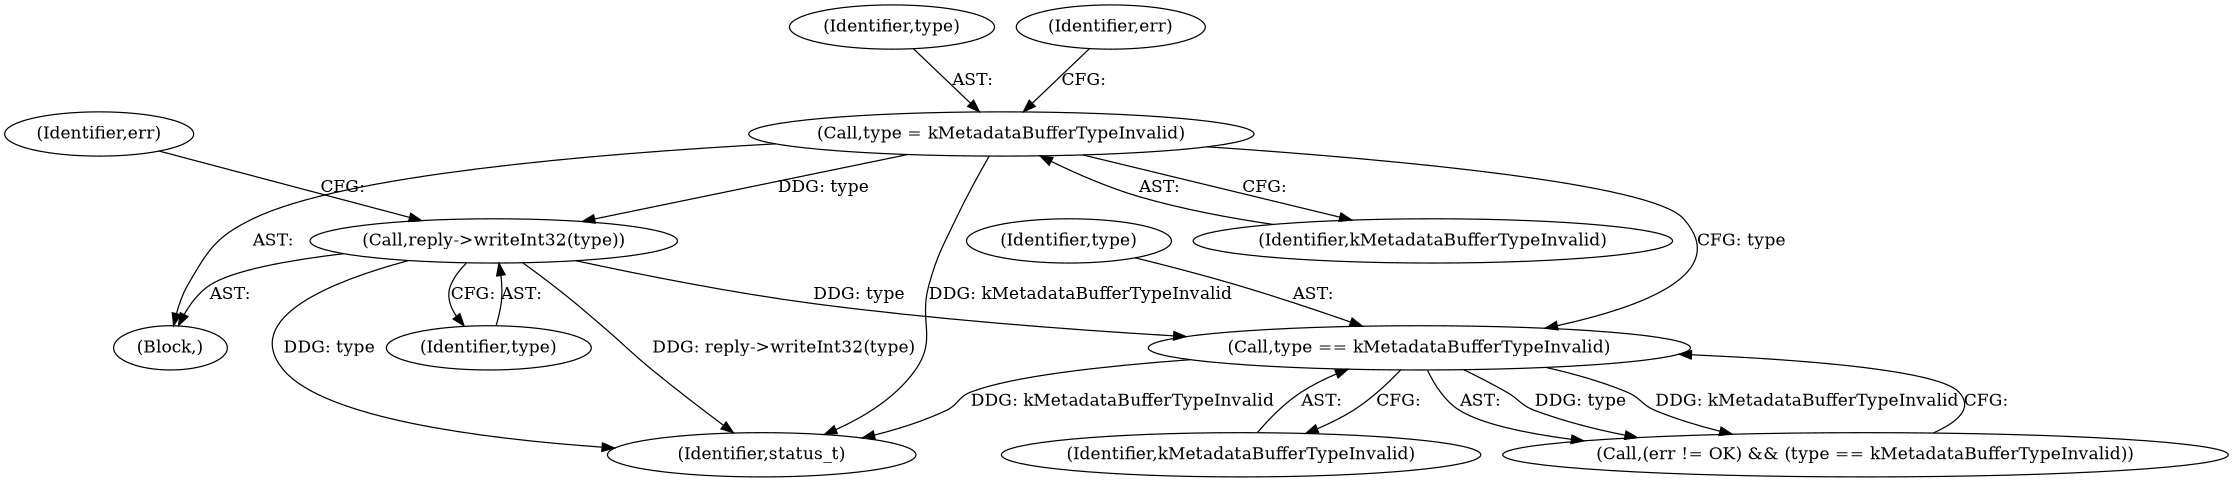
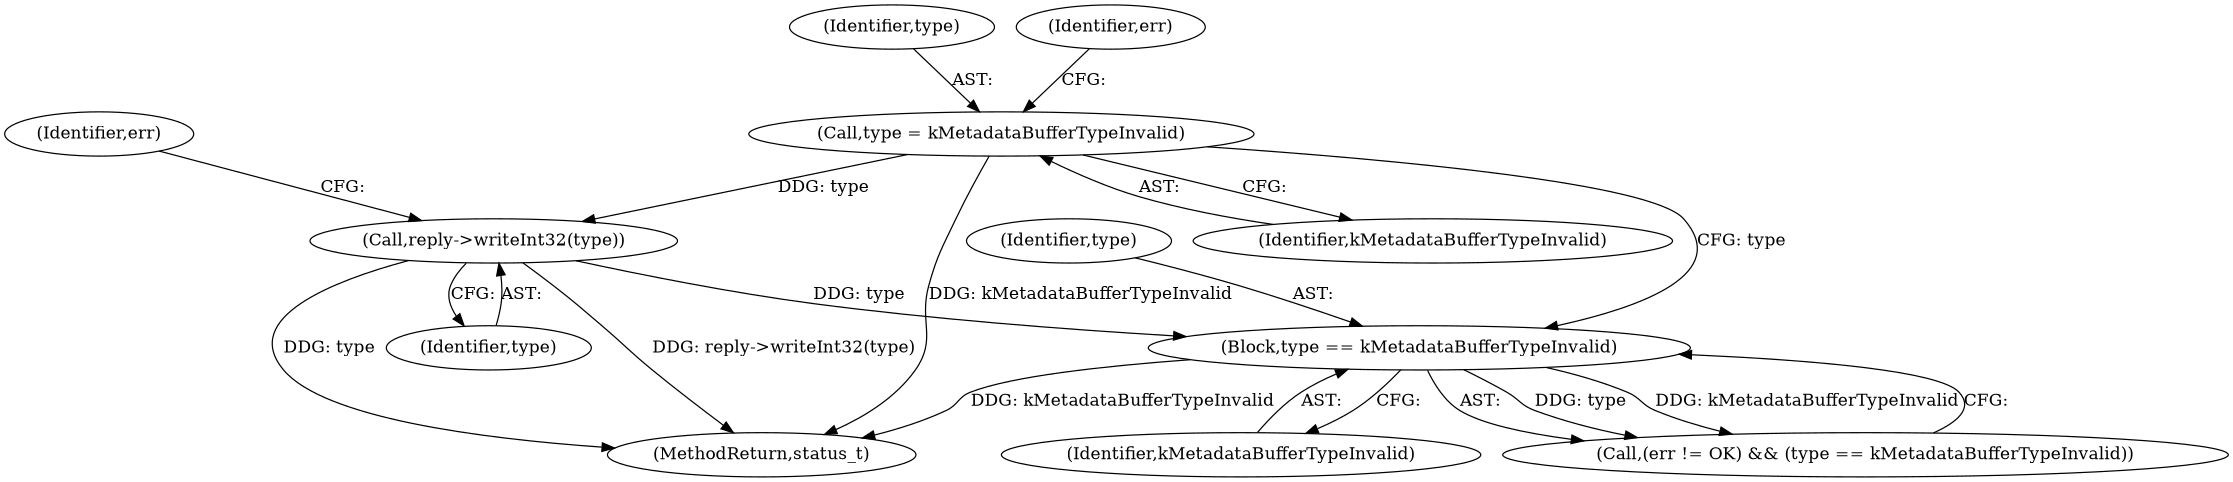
node "(Block,)": removed
node "(Call,type == kMetadataBufferTypeInvalid)": label "(Call,type == kMetadataBufferTypeInvalid)" -> "(Block,type == kMetadataBufferTypeInvalid)"
node "(Identifier,status_t)": label "(Identifier,status_t)" -> "(MethodReturn,status_t)"
